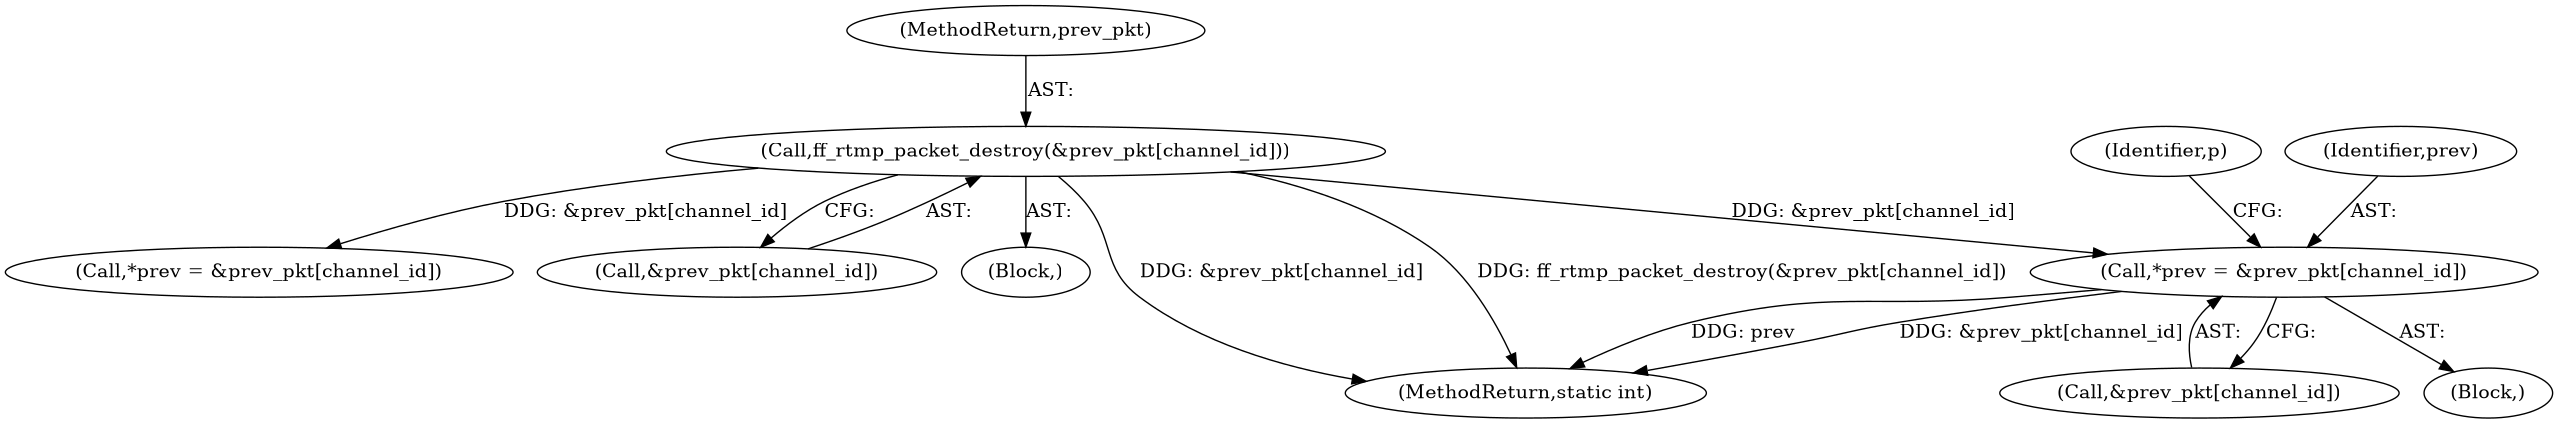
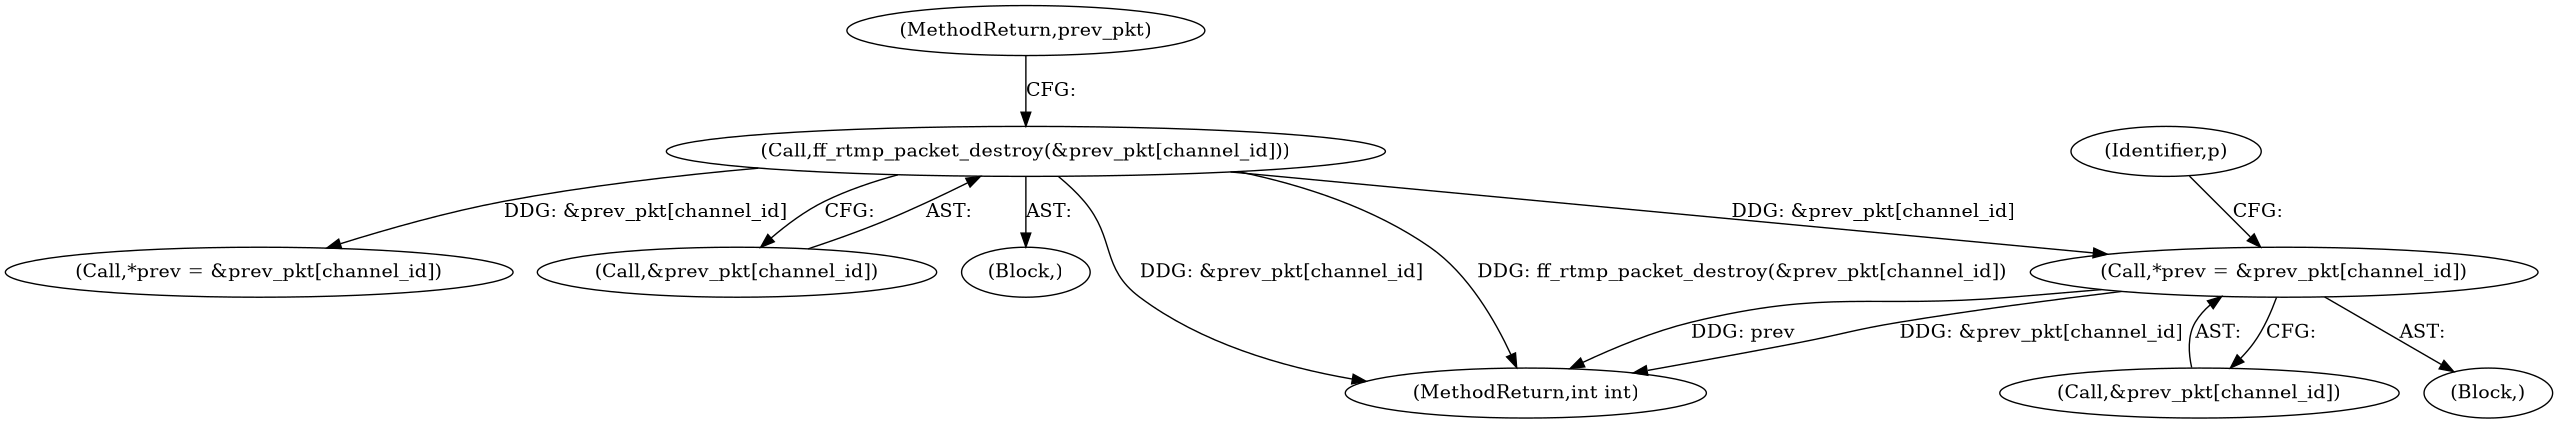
edge "(MethodReturn,prev_pkt)" -> "(Call,ff_rtmp_packet_destroy(&prev_pkt[channel_id]))": label "AST: " -> "CFG: "
node "(Identifier,prev)": removed
node "(MethodReturn,static int)": label "(MethodReturn,static int)" -> "(MethodReturn,int int)"
